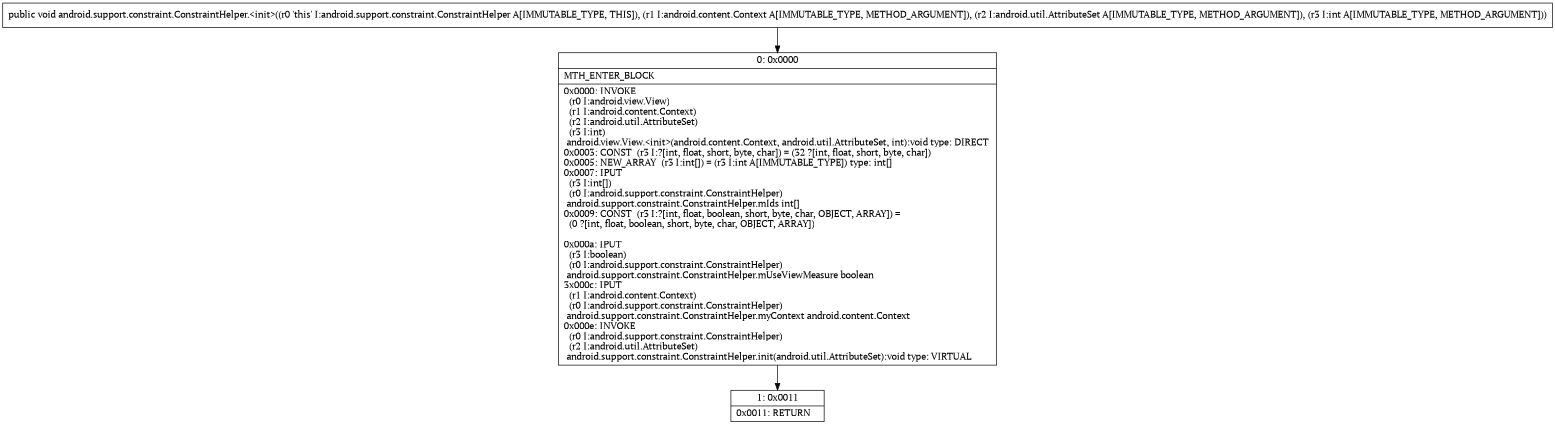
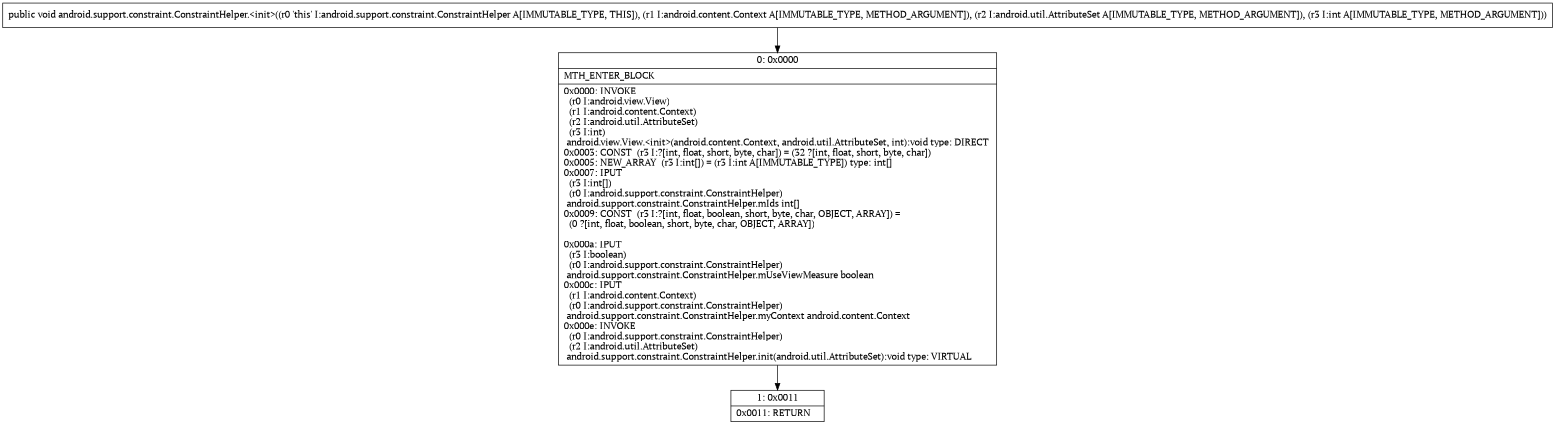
node "0: 0x0000": text "3x000c: IPUT" -> "0x000c: IPUT"
